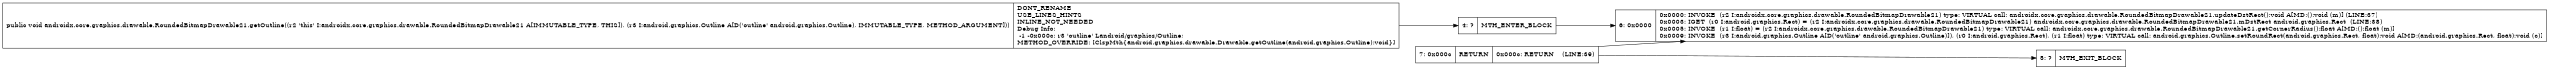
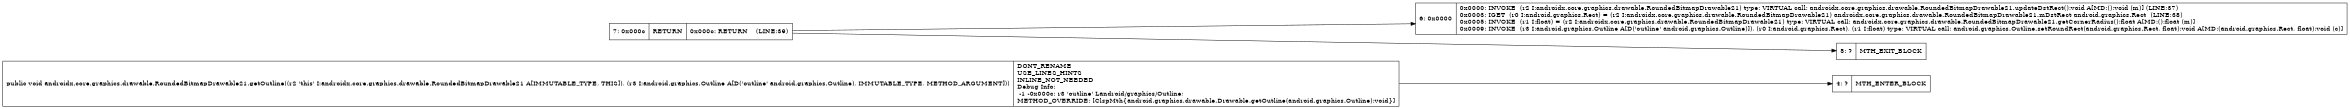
edge "4: ?" -> "6: 0x0000": removed
